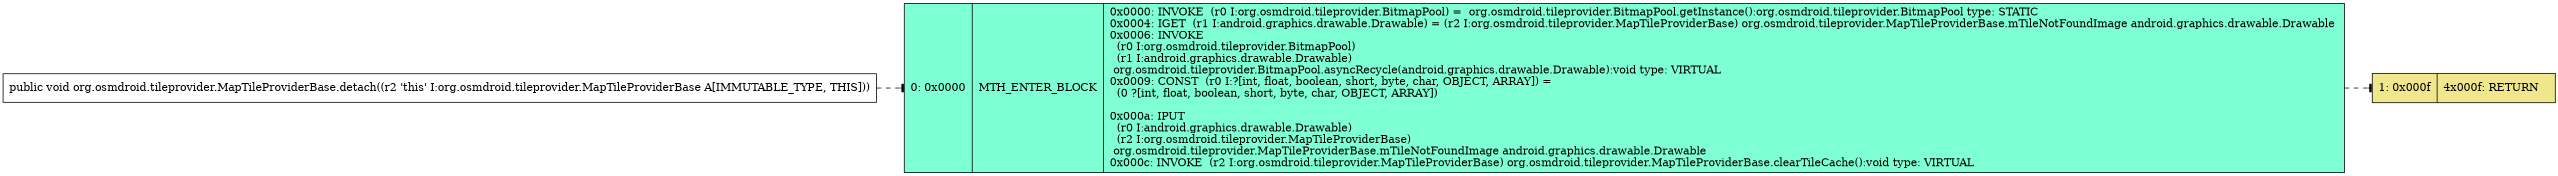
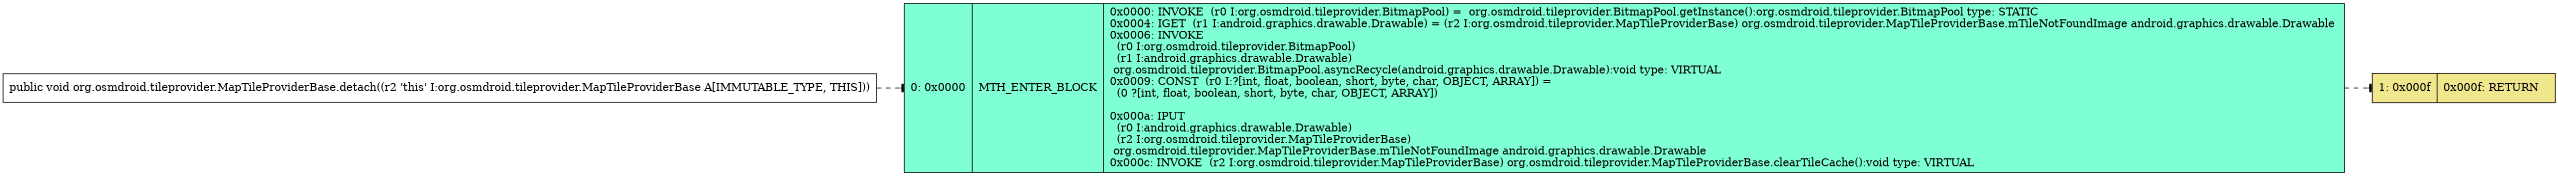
node "1: 0x000f": text "4x000f: RETURN" -> "0x000f: RETURN"
